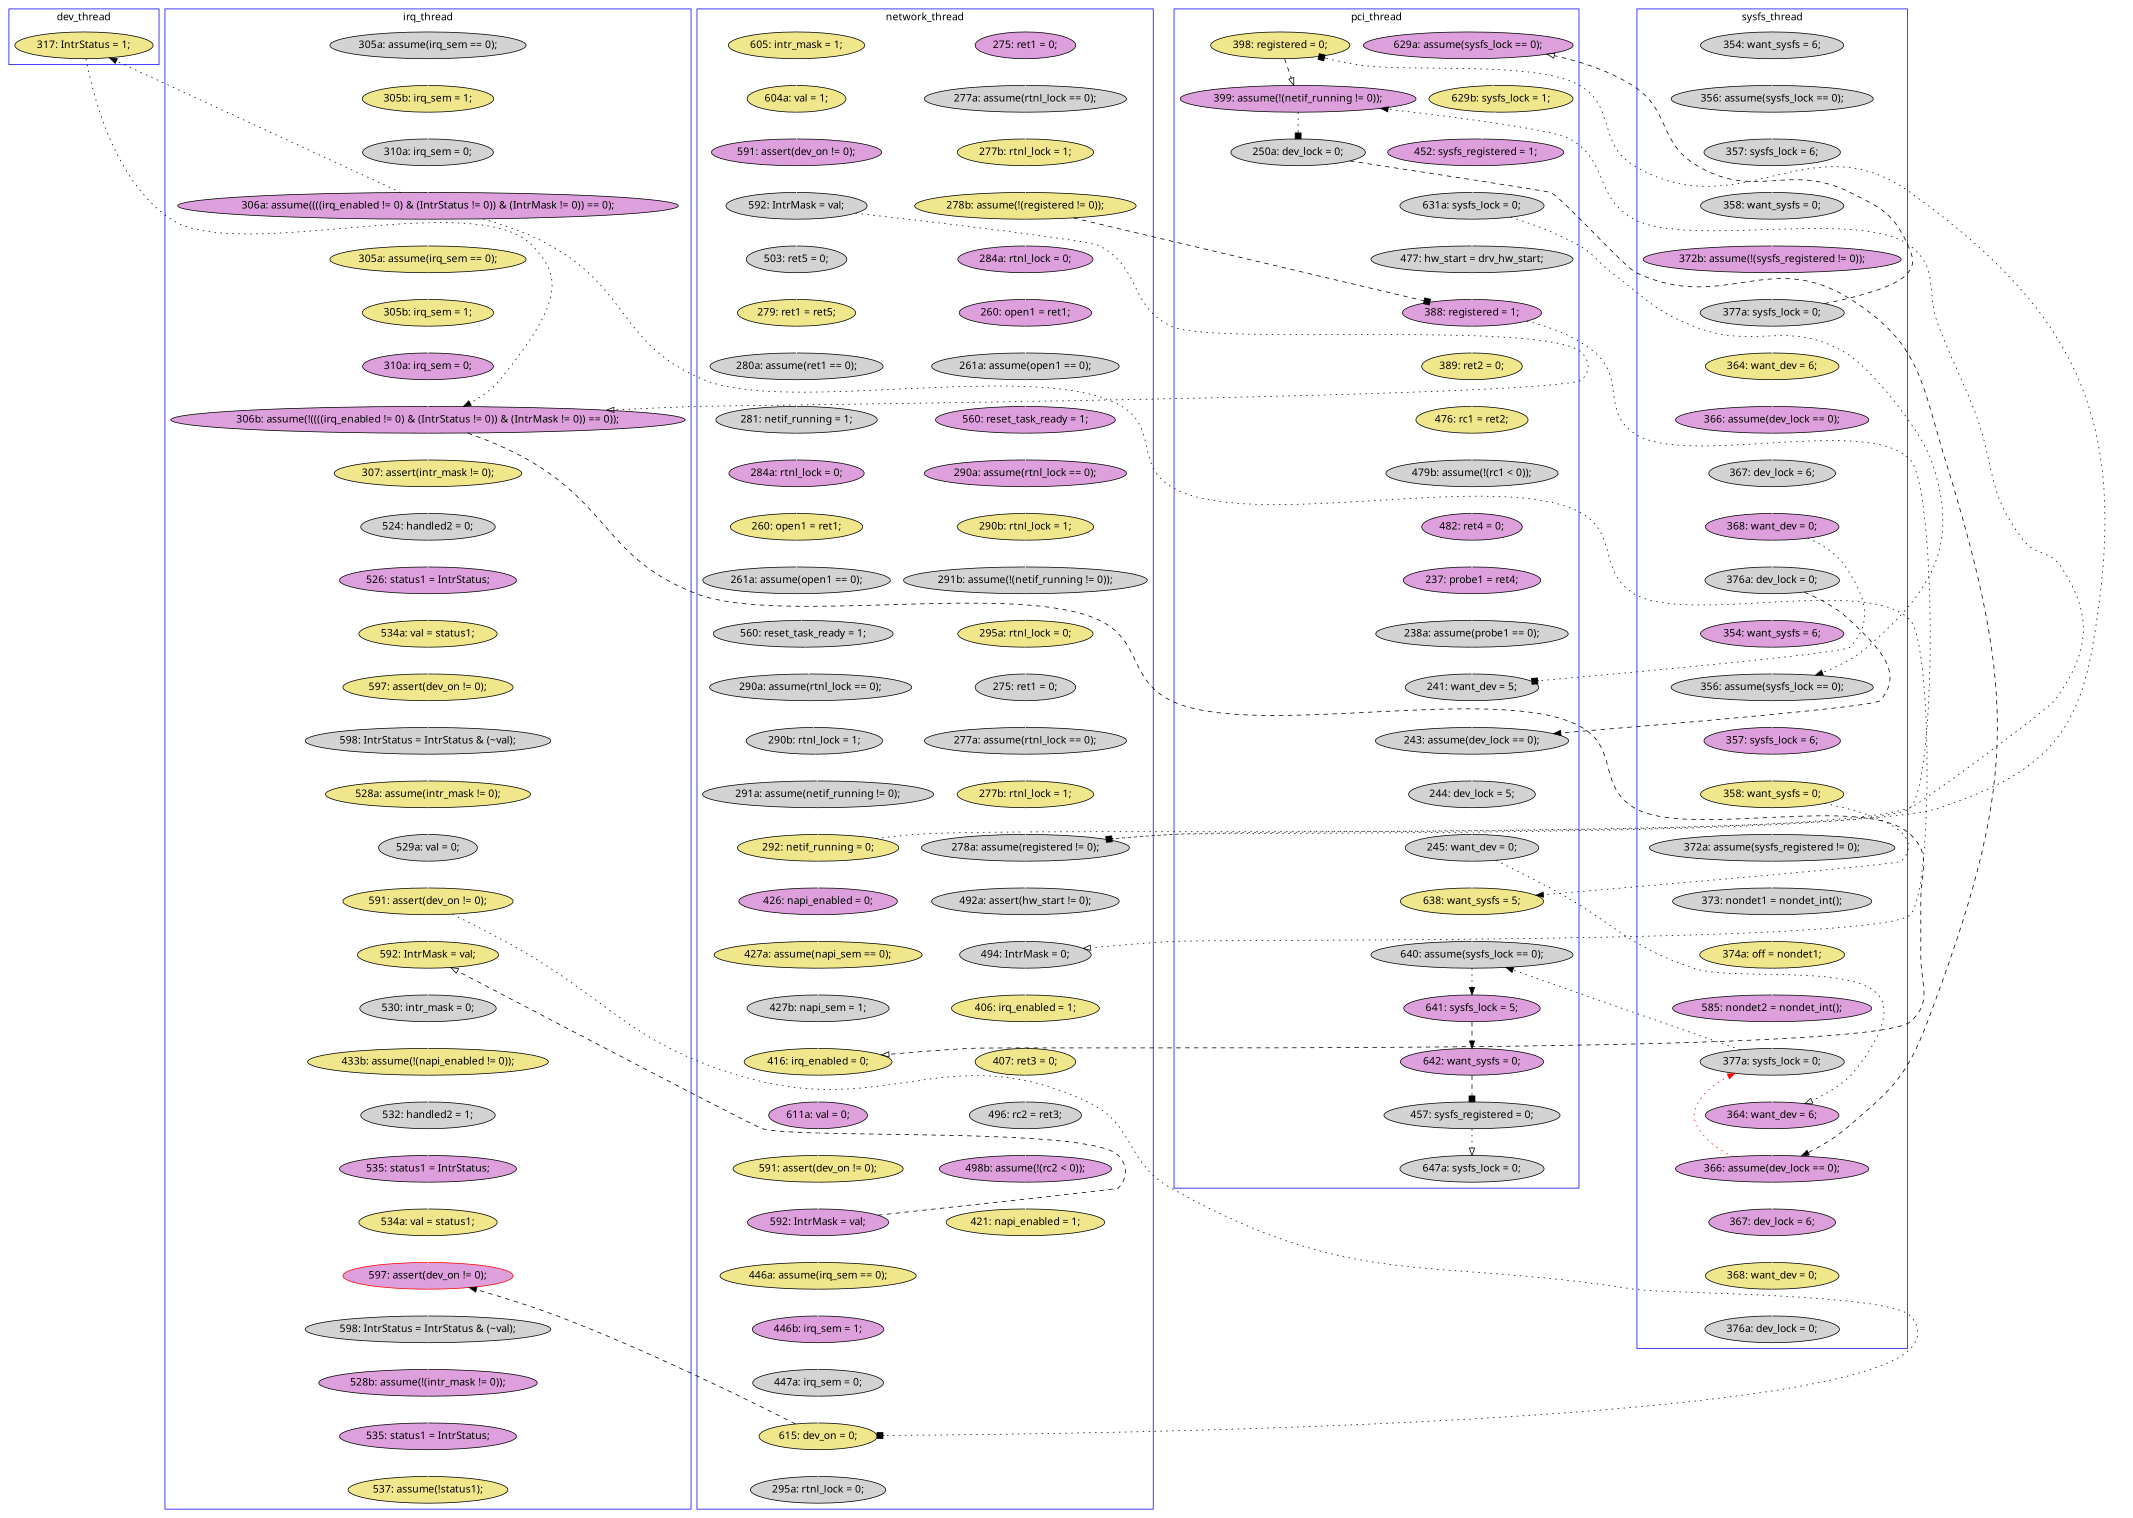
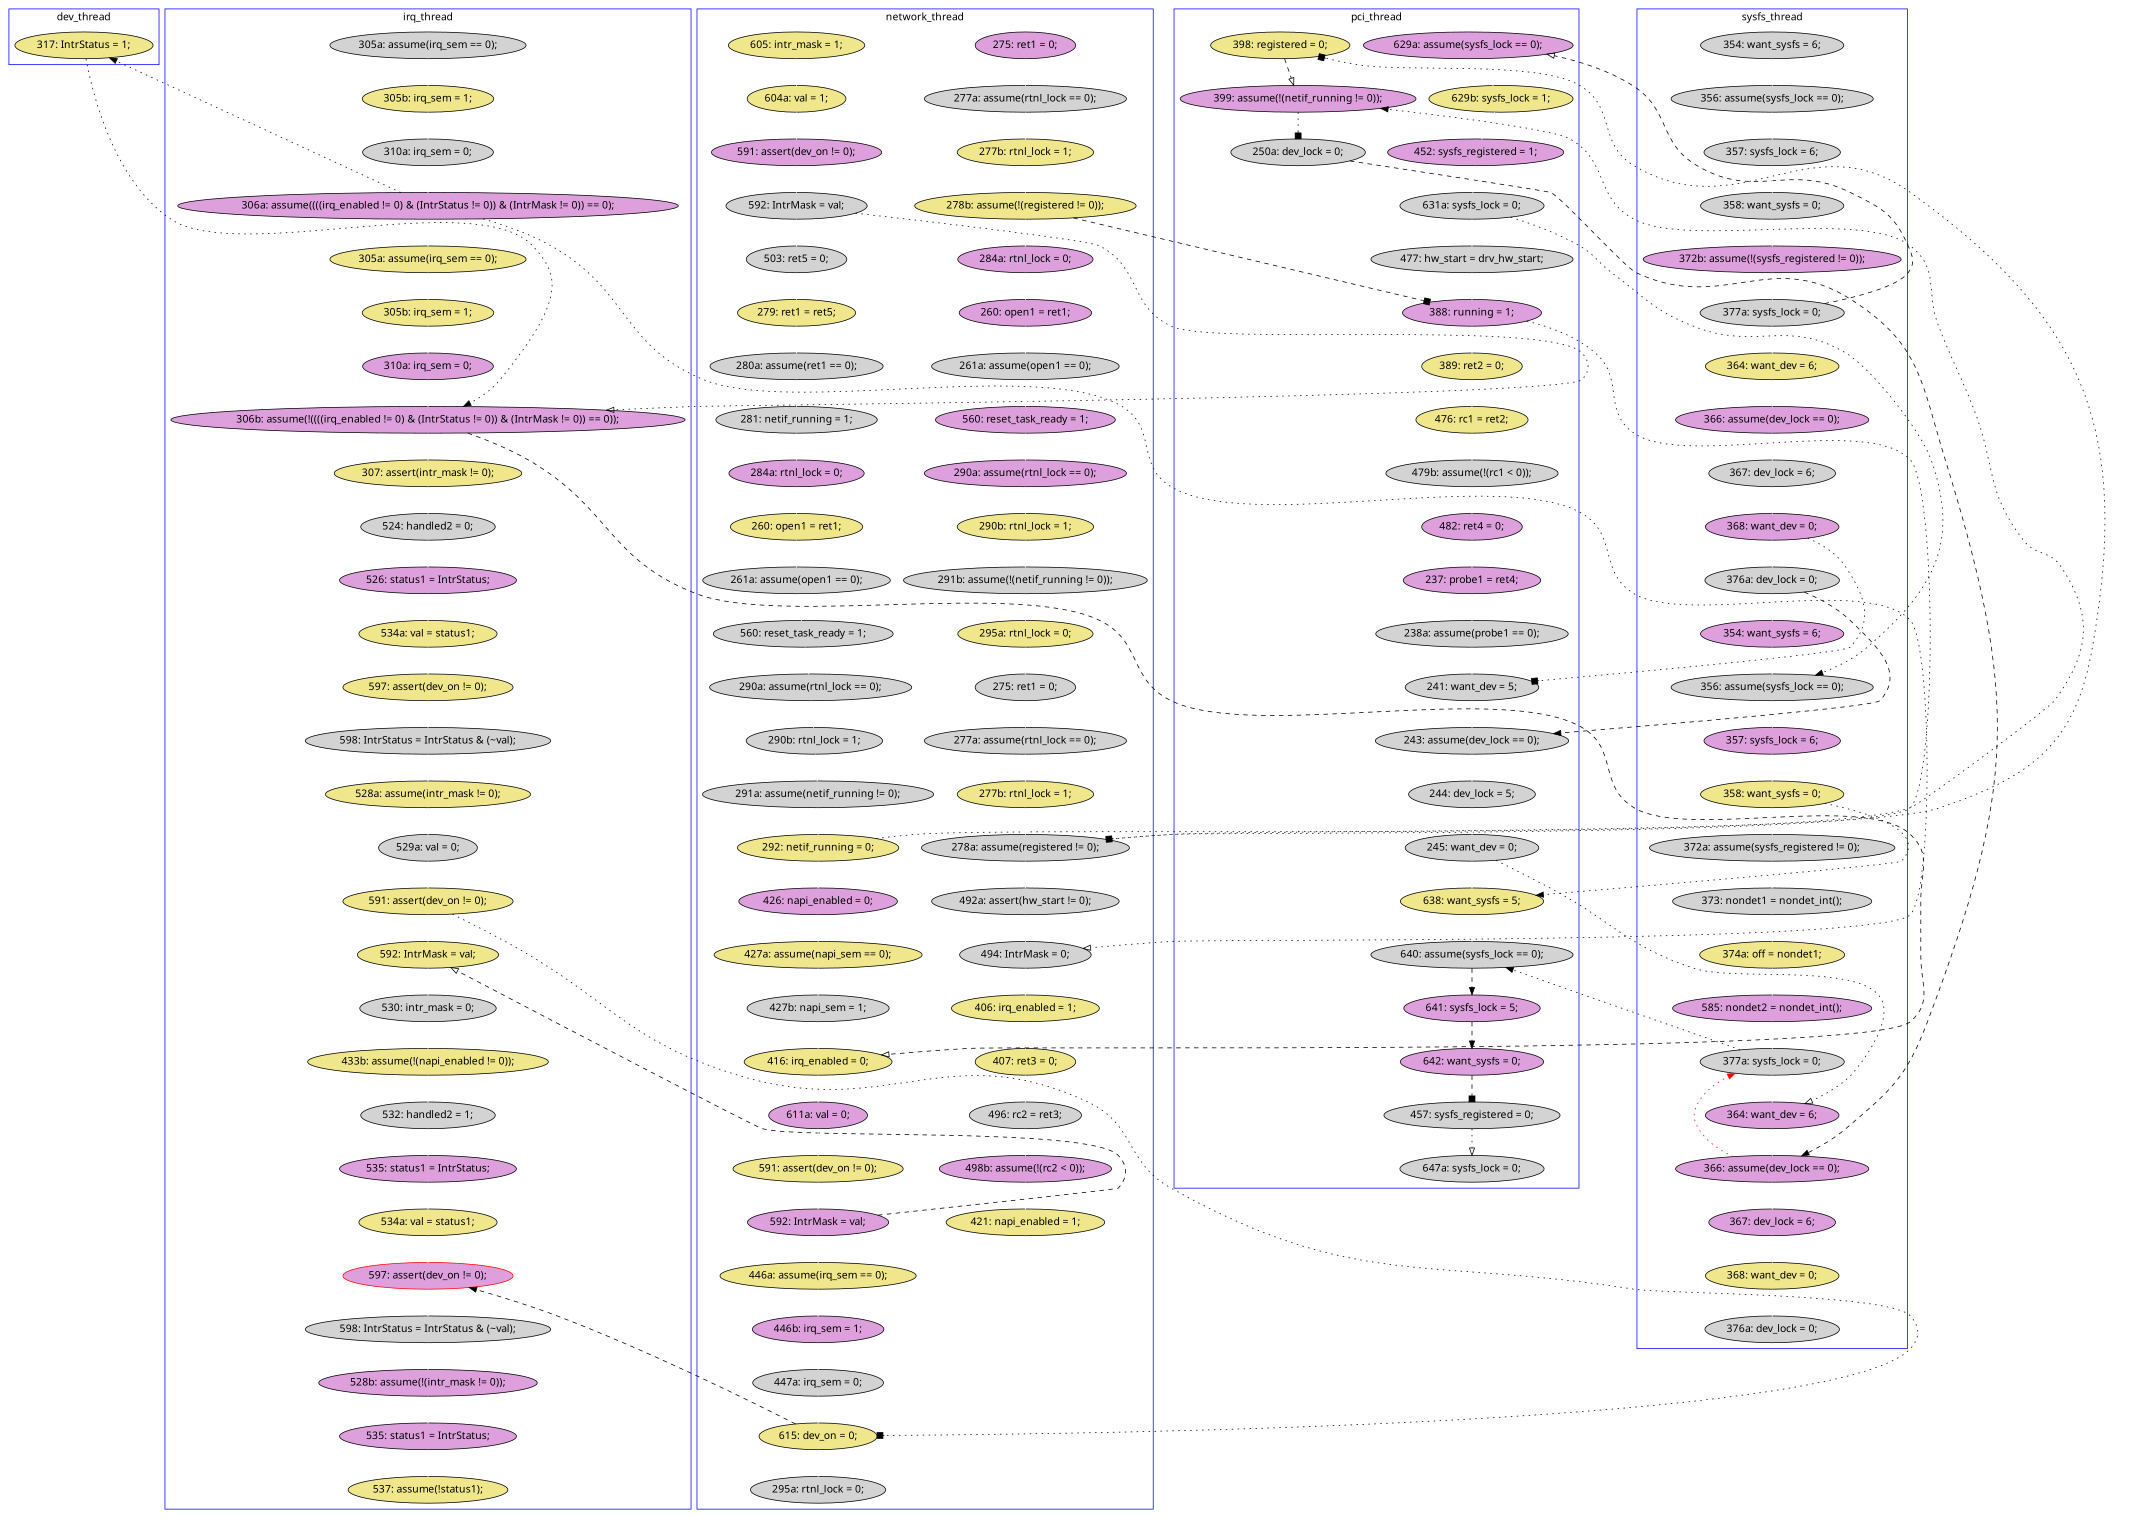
node "388: registered = 1;": label "388: registered = 1;" -> "388: running = 1;"
edge "640: assume(sysfs_lock == 0);" -> "641: sysfs_lock = 5;": style dotted -> dashed
